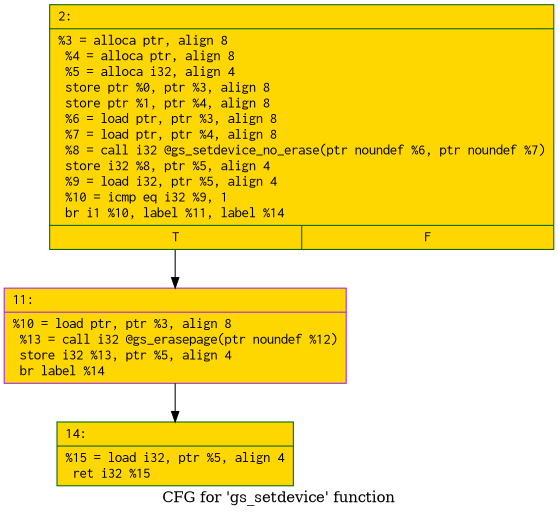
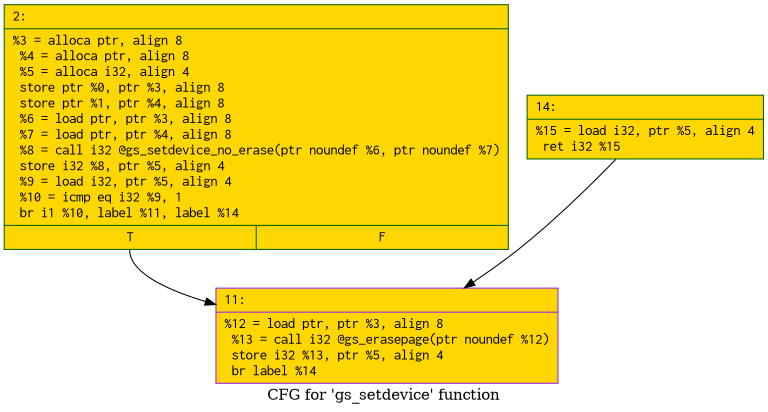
node "11:": text "%10 = load ptr, ptr %3, align 8" -> "%12 = load ptr, ptr %3, align 8"
edge "11:" -> "14:": reversed
